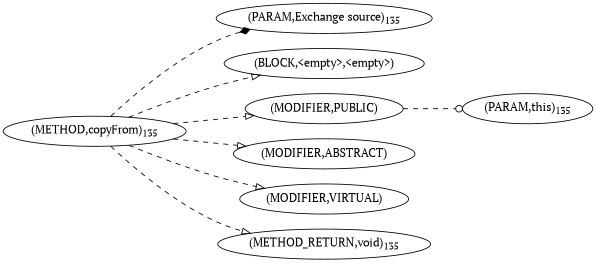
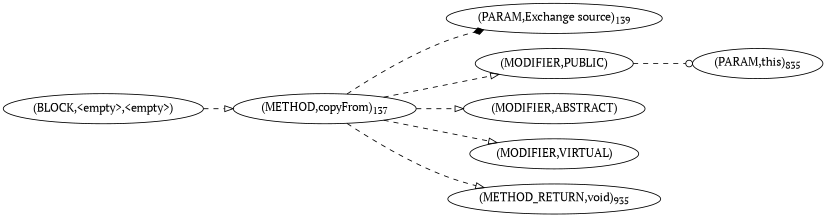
node "(PARAM,Exchange source)": text "135" -> "139"
edge "(METHOD,copyFrom)" -> "(BLOCK,<empty>,<empty>)": reversed
node "(PARAM,this)": text "135" -> "835"
node "(METHOD,copyFrom)": text "135" -> "137"
node "(METHOD_RETURN,void)": text "135" -> "935"
